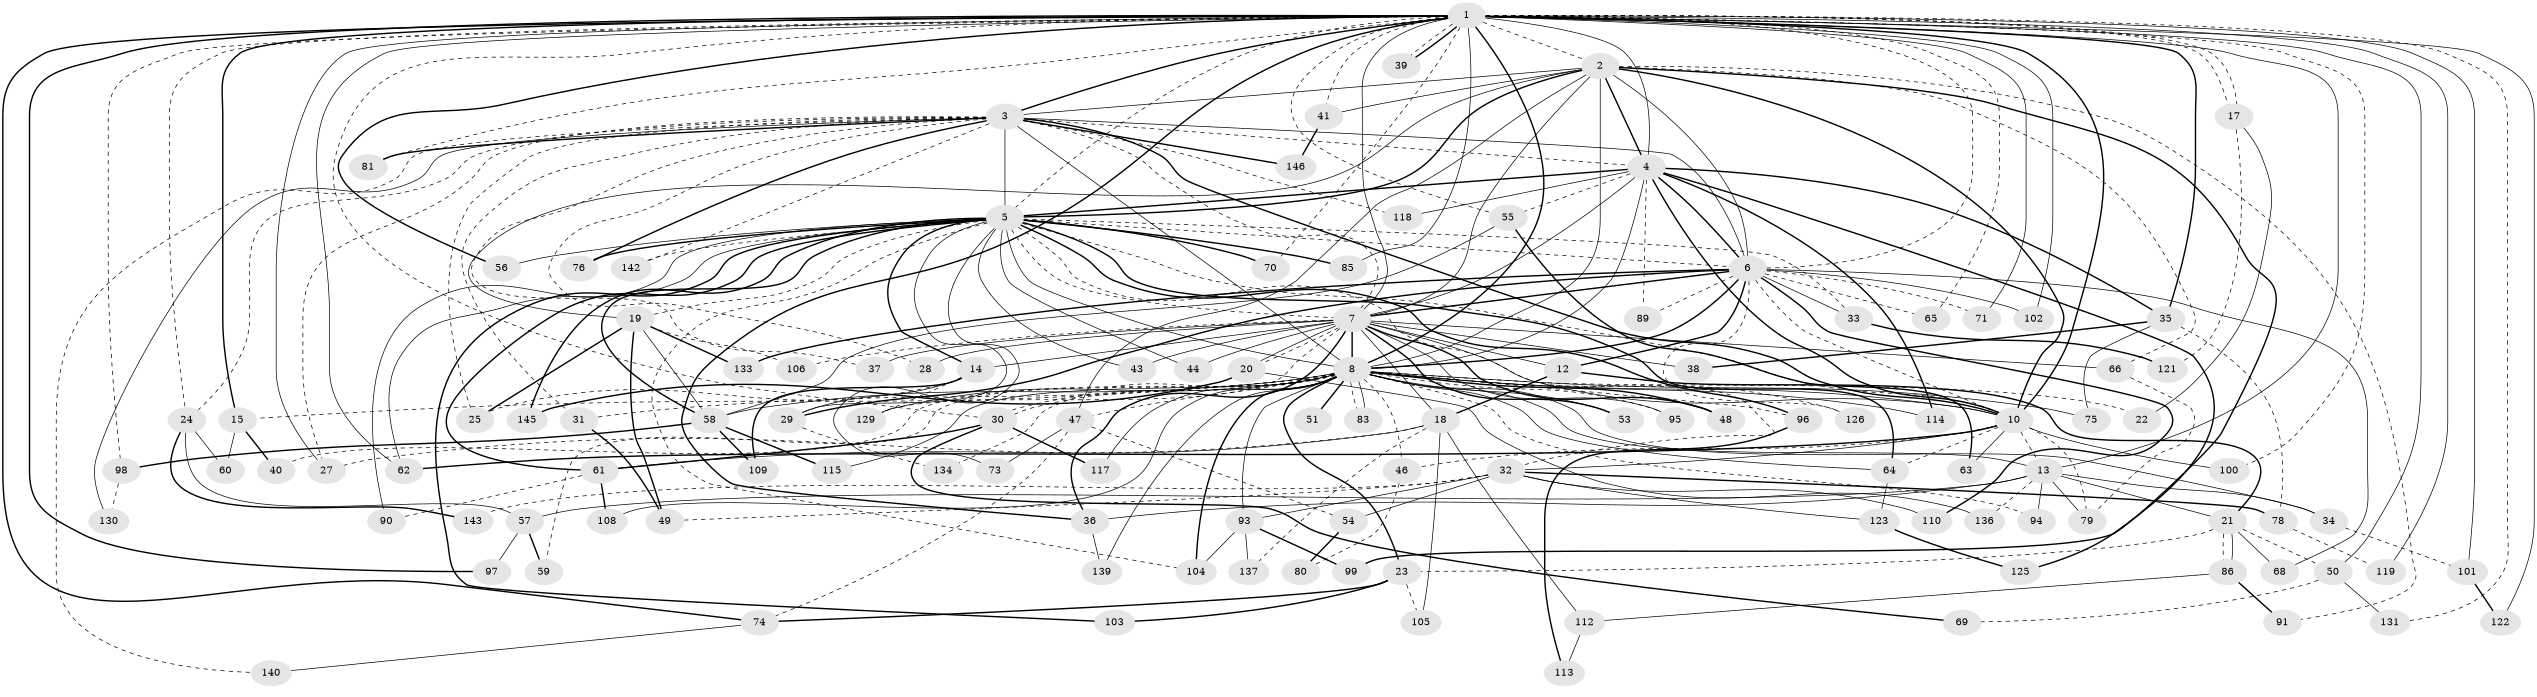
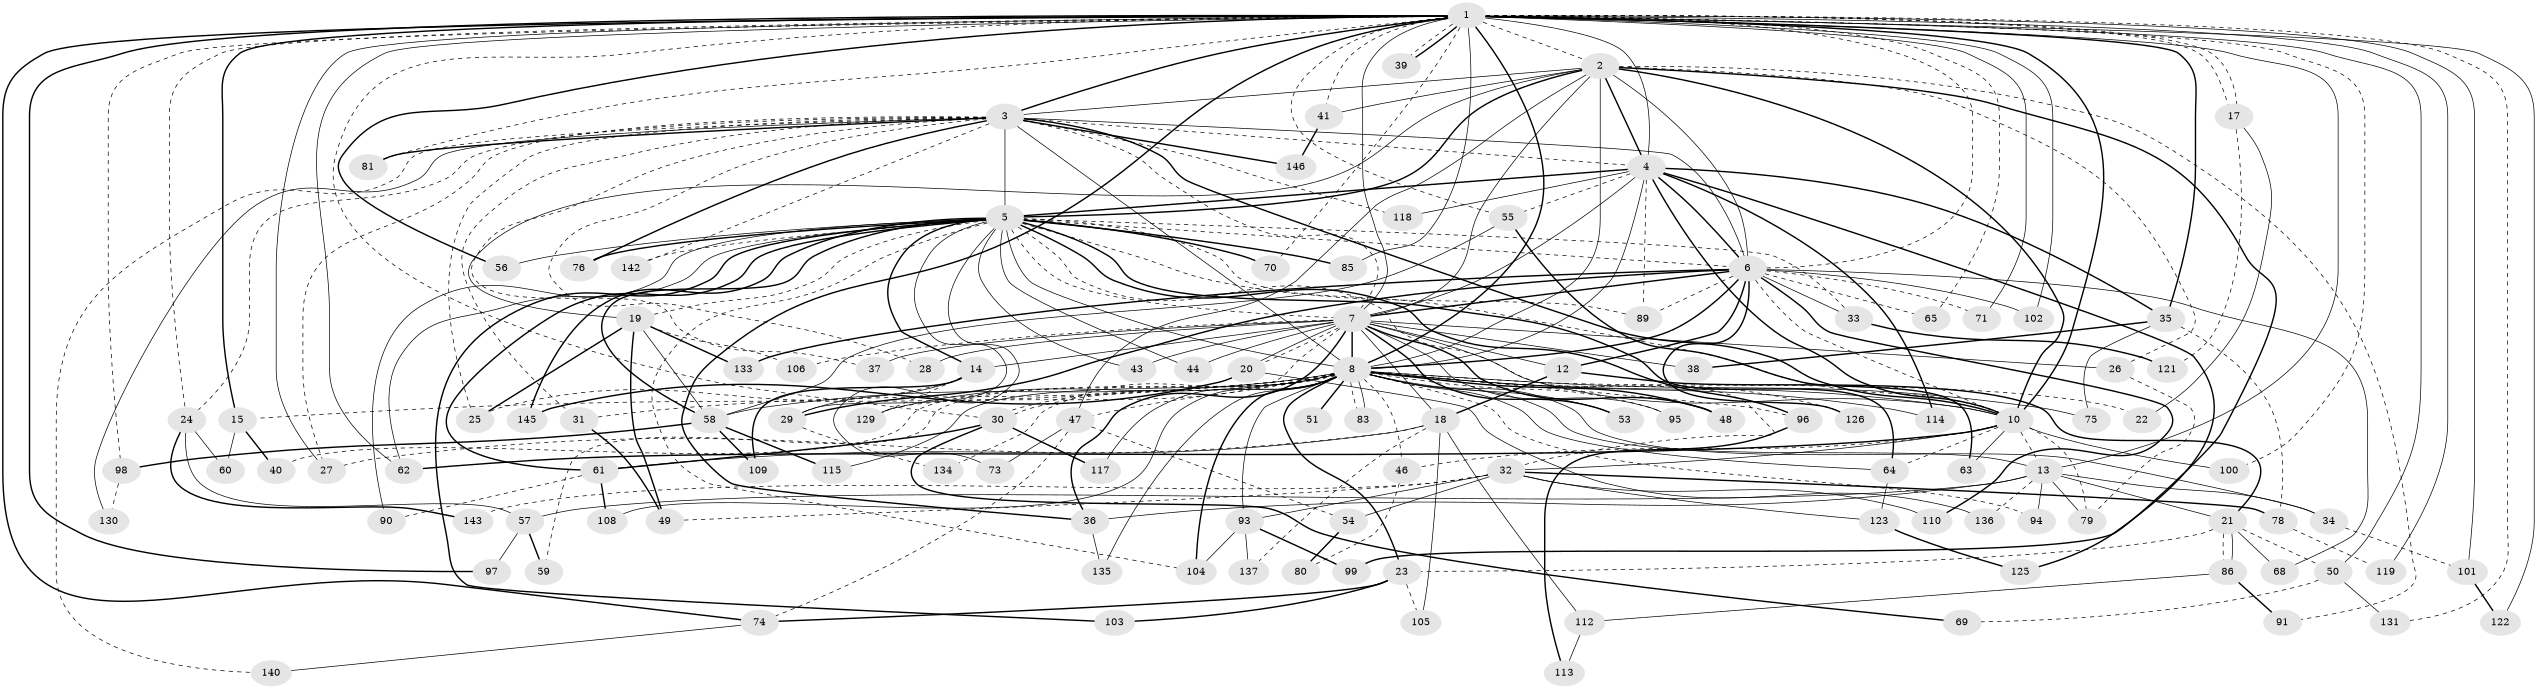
edge "1" -- "5": now "89" -- "5"
node "66": label "66" -> "26"
edge "6" -- "126": style dashed -> bold
node "139": label "139" -> "135"
